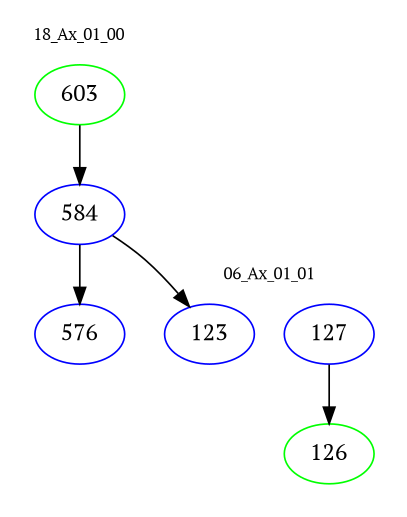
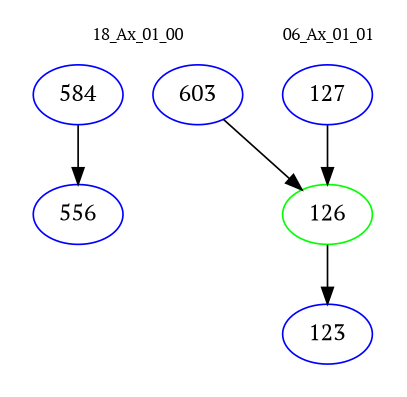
node "603": color green -> blue
edge "603" -> "584": now "603" -> "126"
edge "584" -> "123": now "126" -> "123"
node "576": label "576" -> "556"
